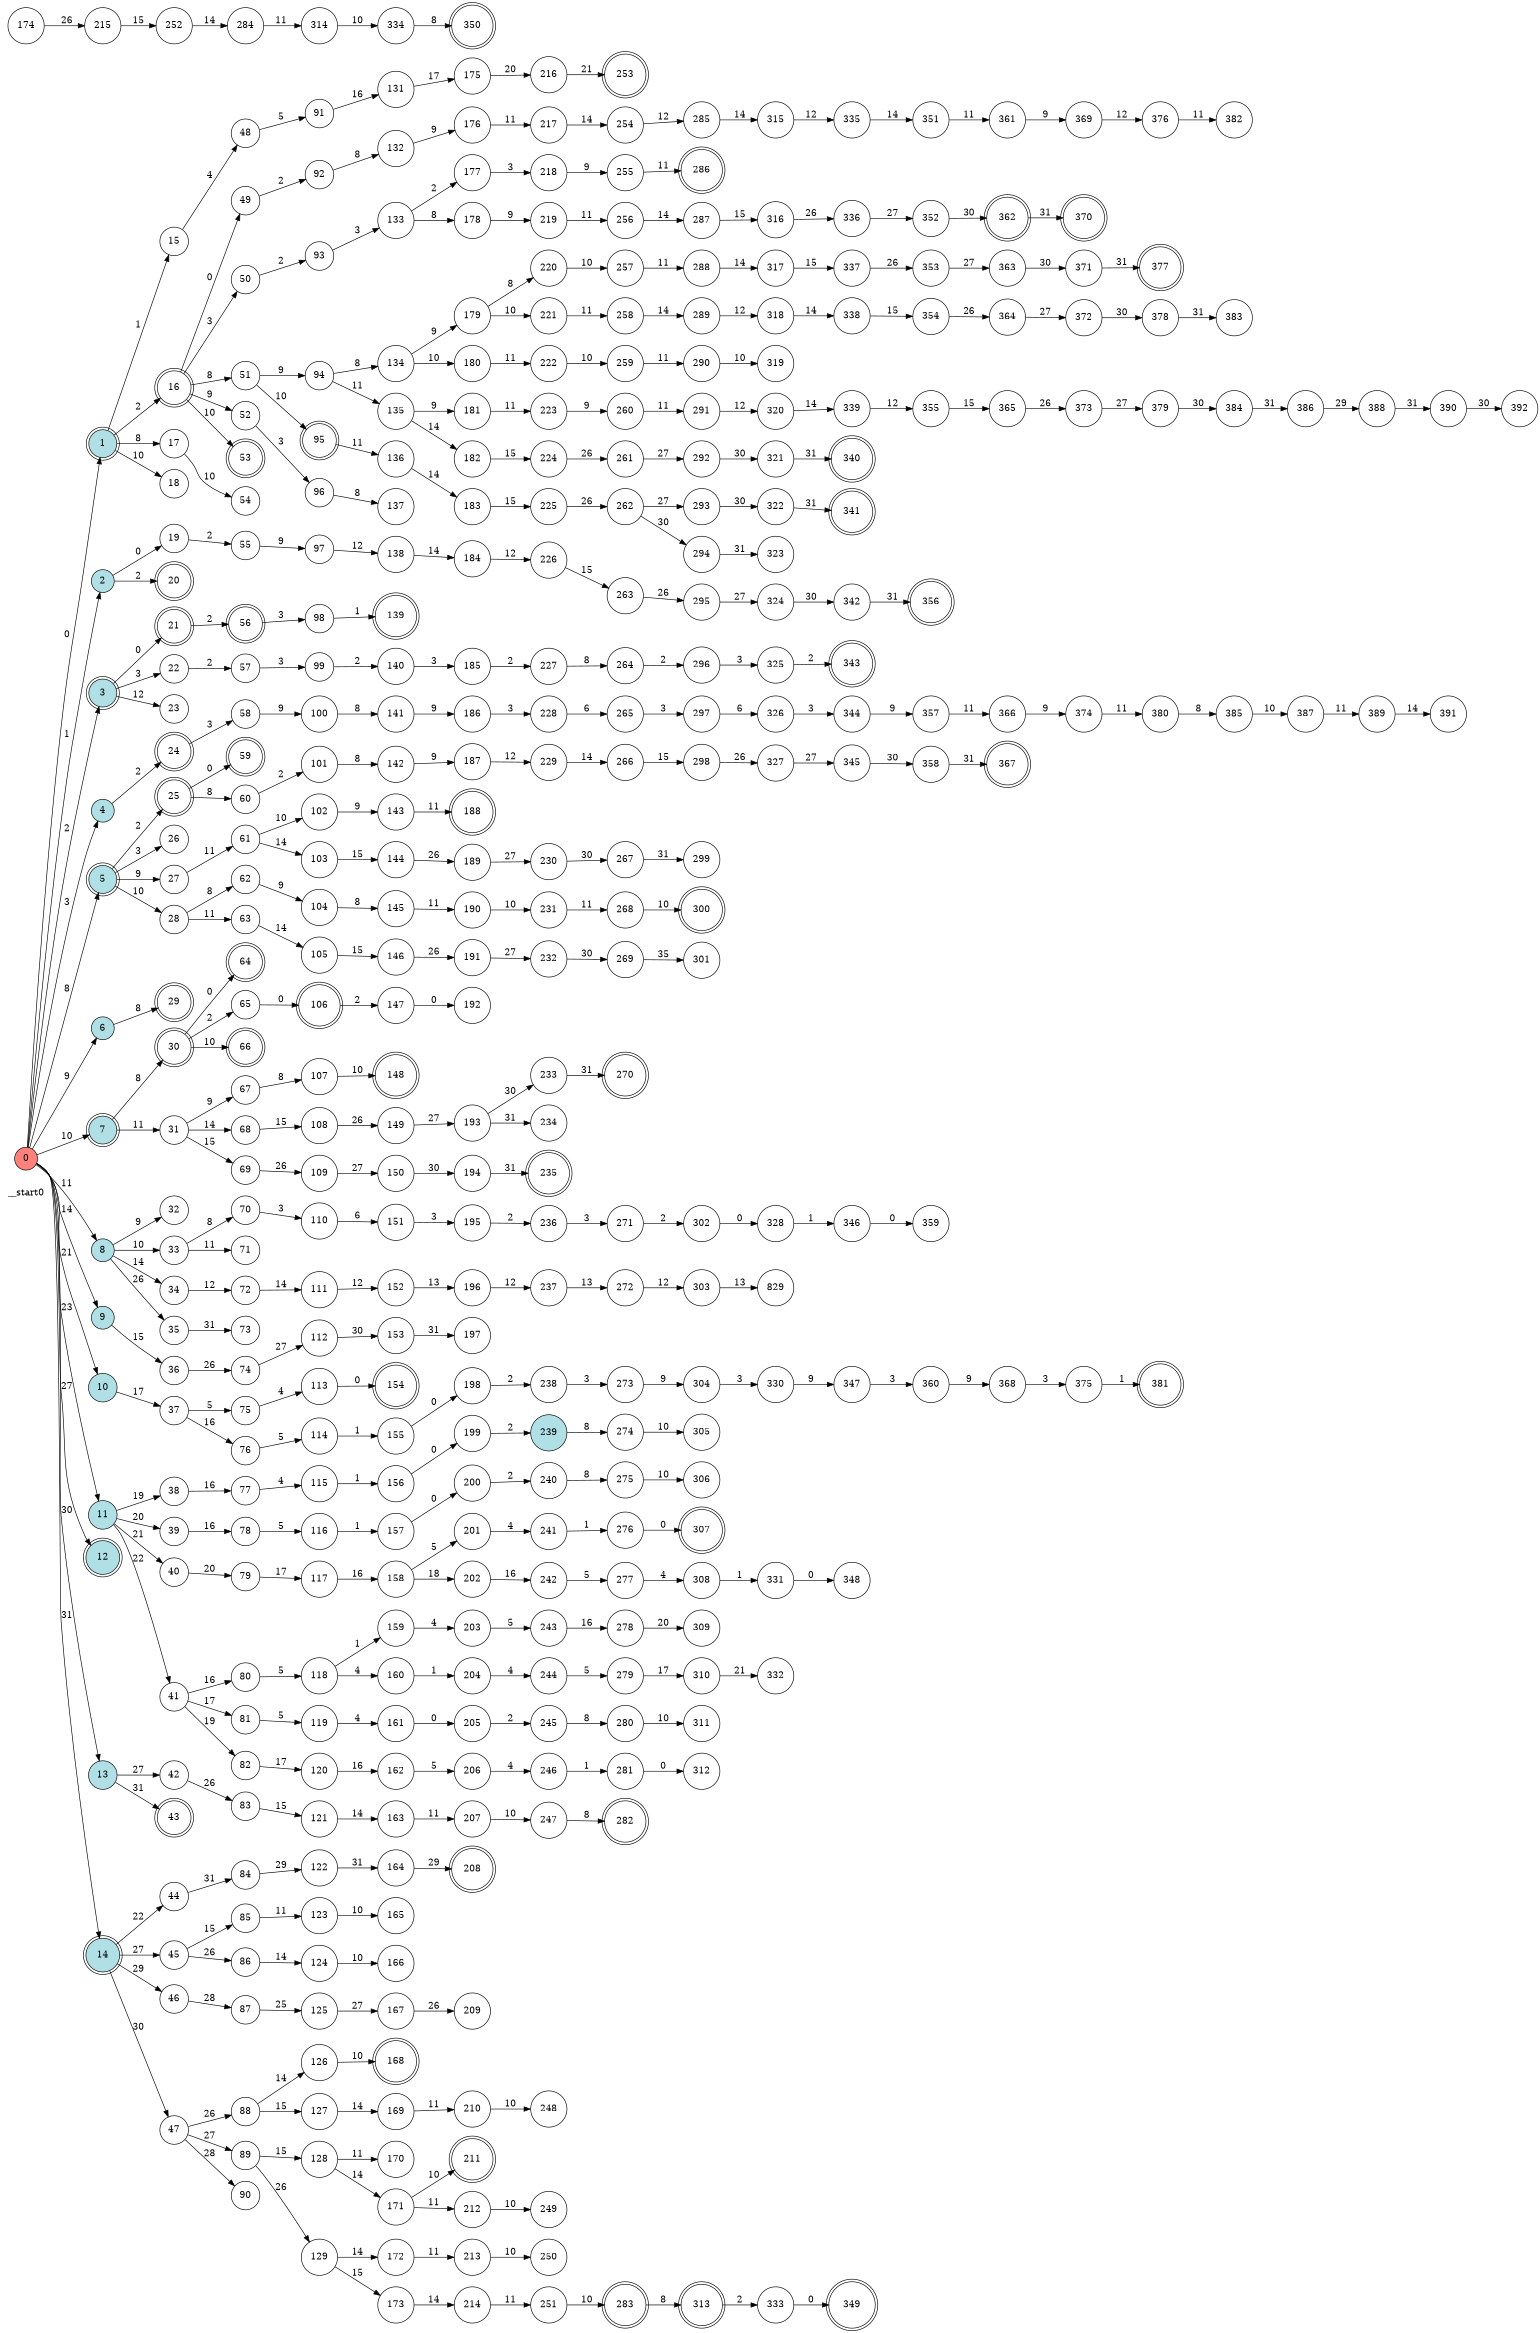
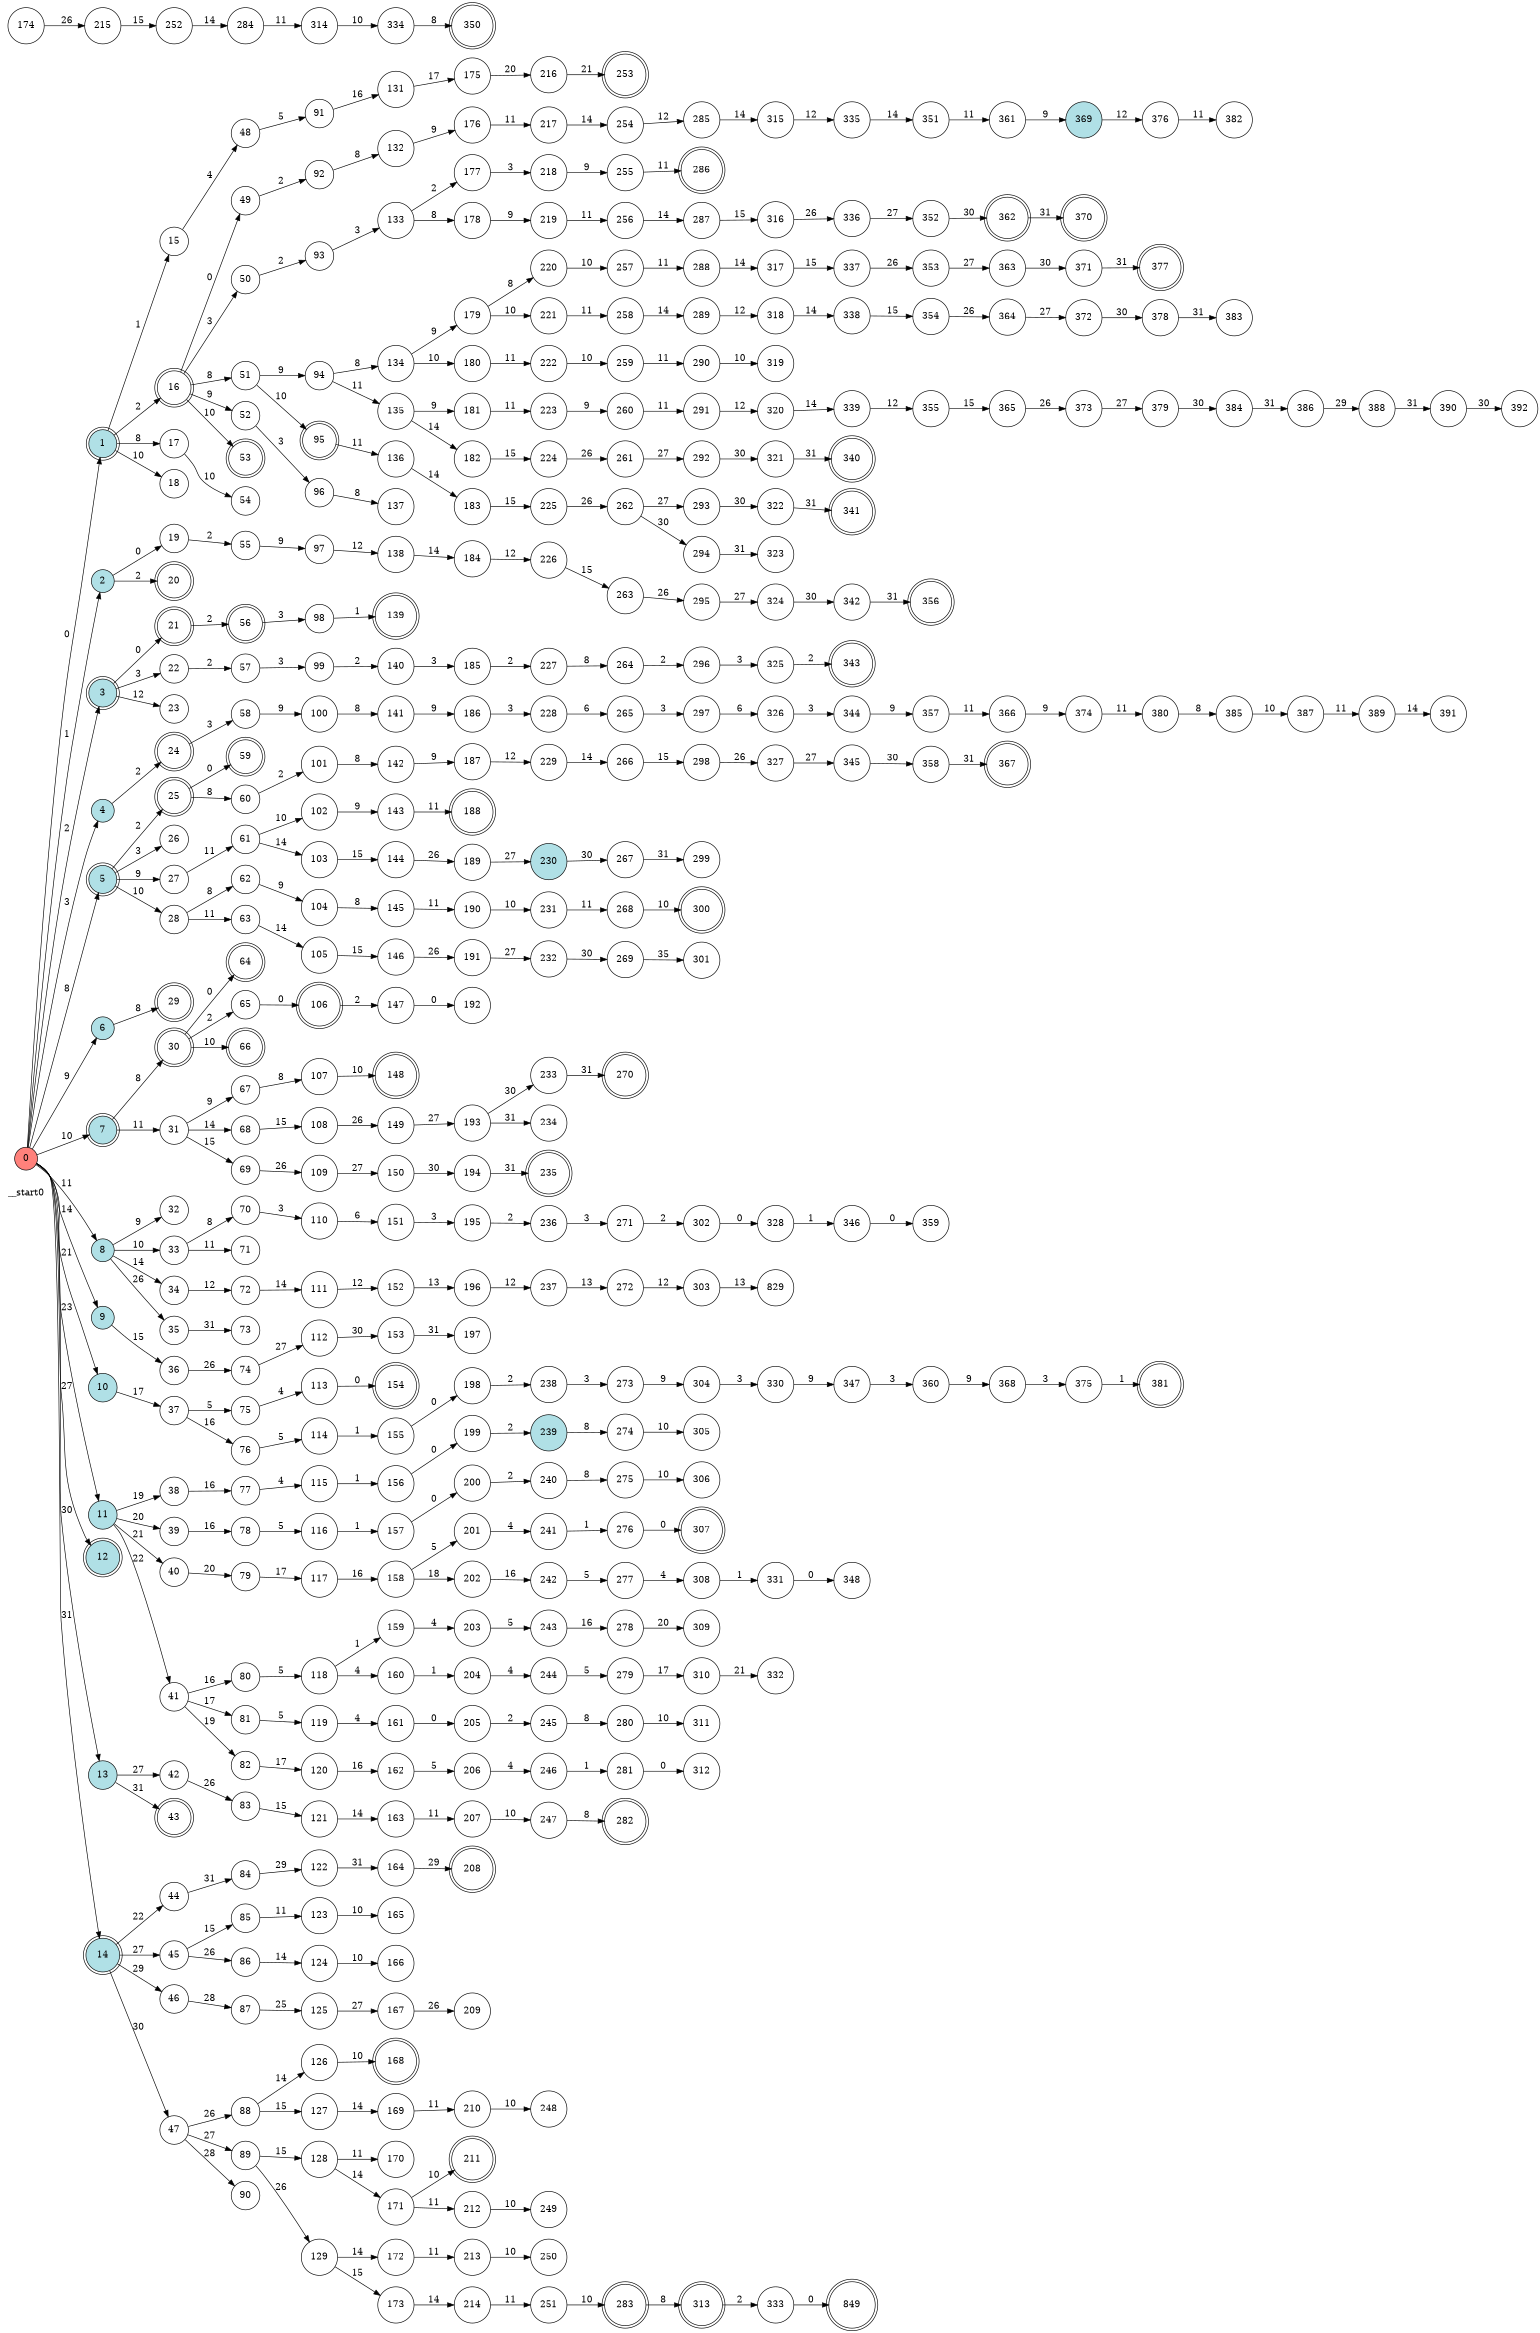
node "369": fillcolor white -> powderblue
node "230": fillcolor white -> powderblue
node "349": label "349" -> "849"
